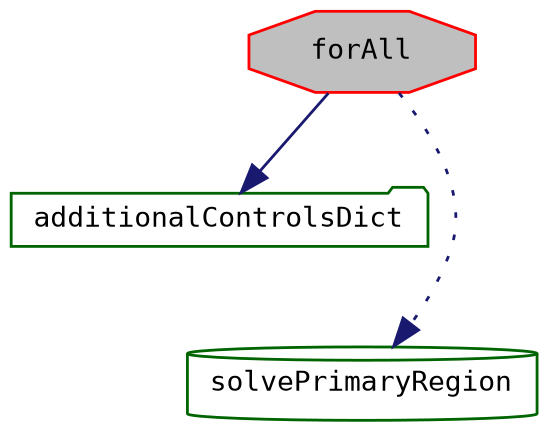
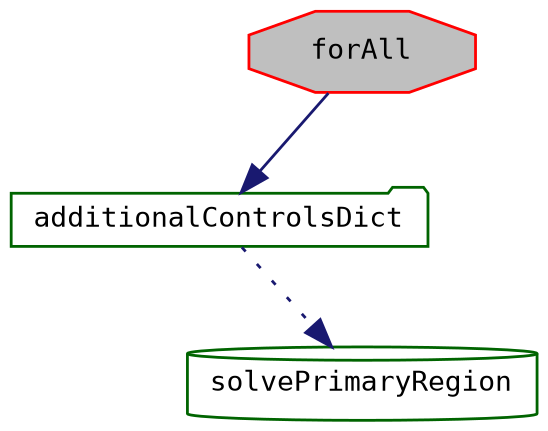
edge "forAll" -> "solvePrimaryRegion": now "additionalControlsDict" -> "solvePrimaryRegion"
